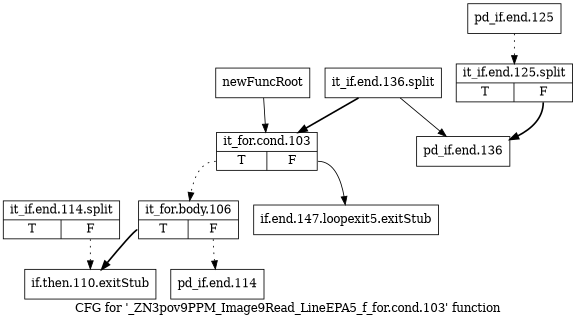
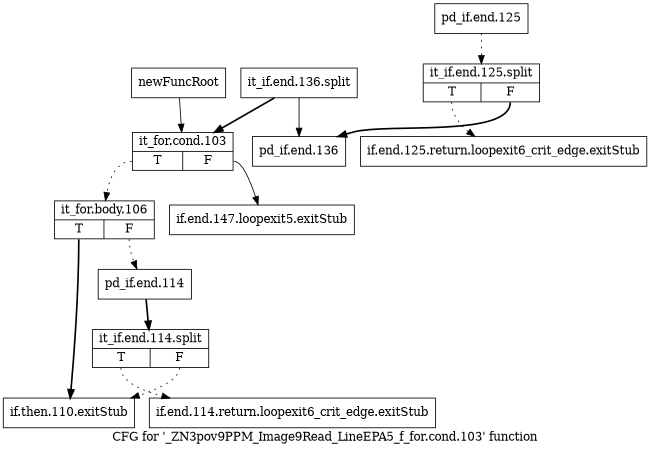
node "if.end.125.return.loopexit6_crit_edge.exitStub": added
edge "pd_if.end.114" -> "it_if.end.114.split": added
node "if.end.114.return.loopexit6_crit_edge.exitStub": added
